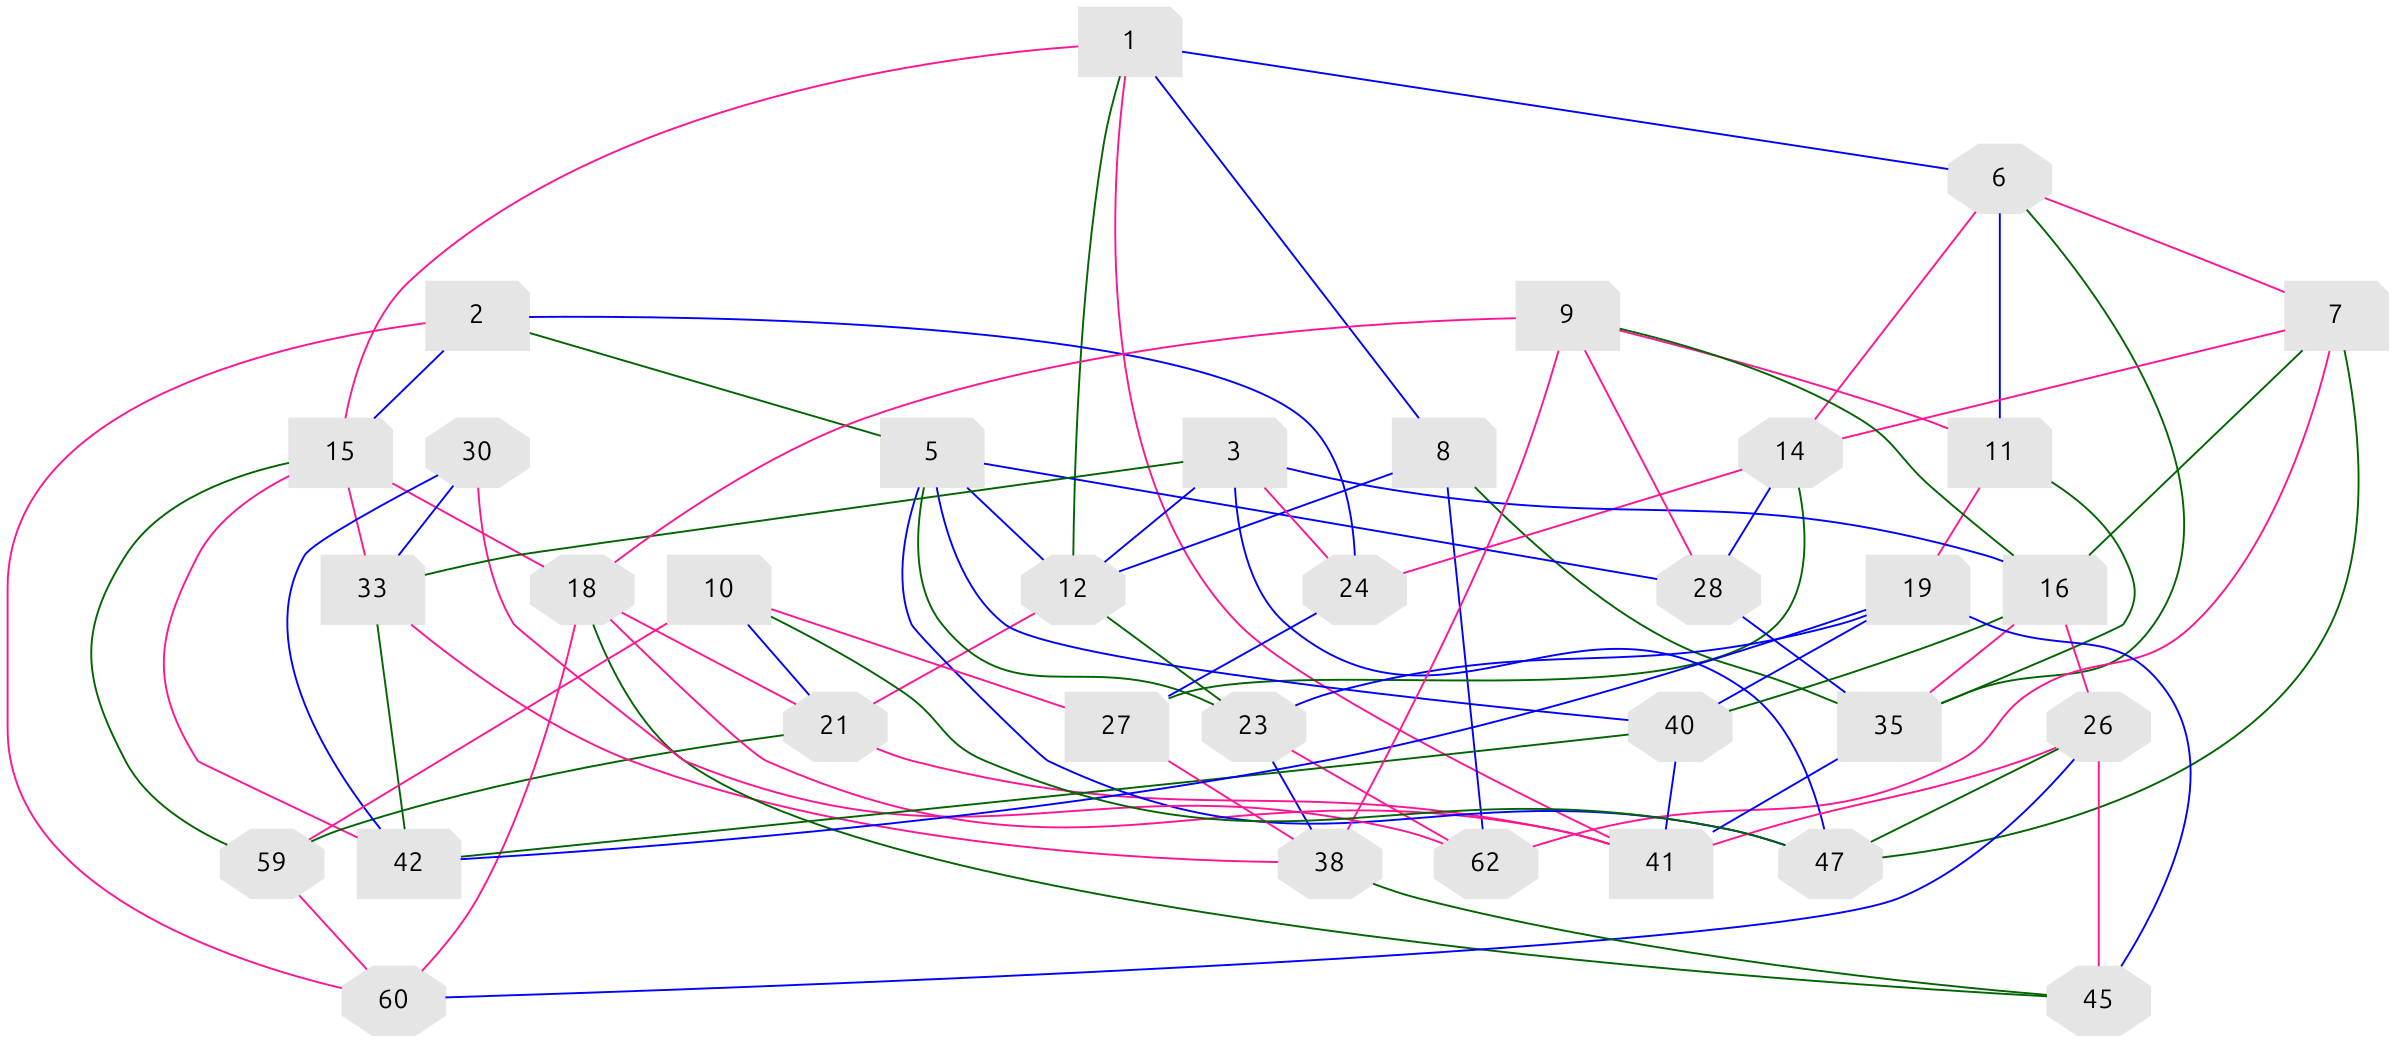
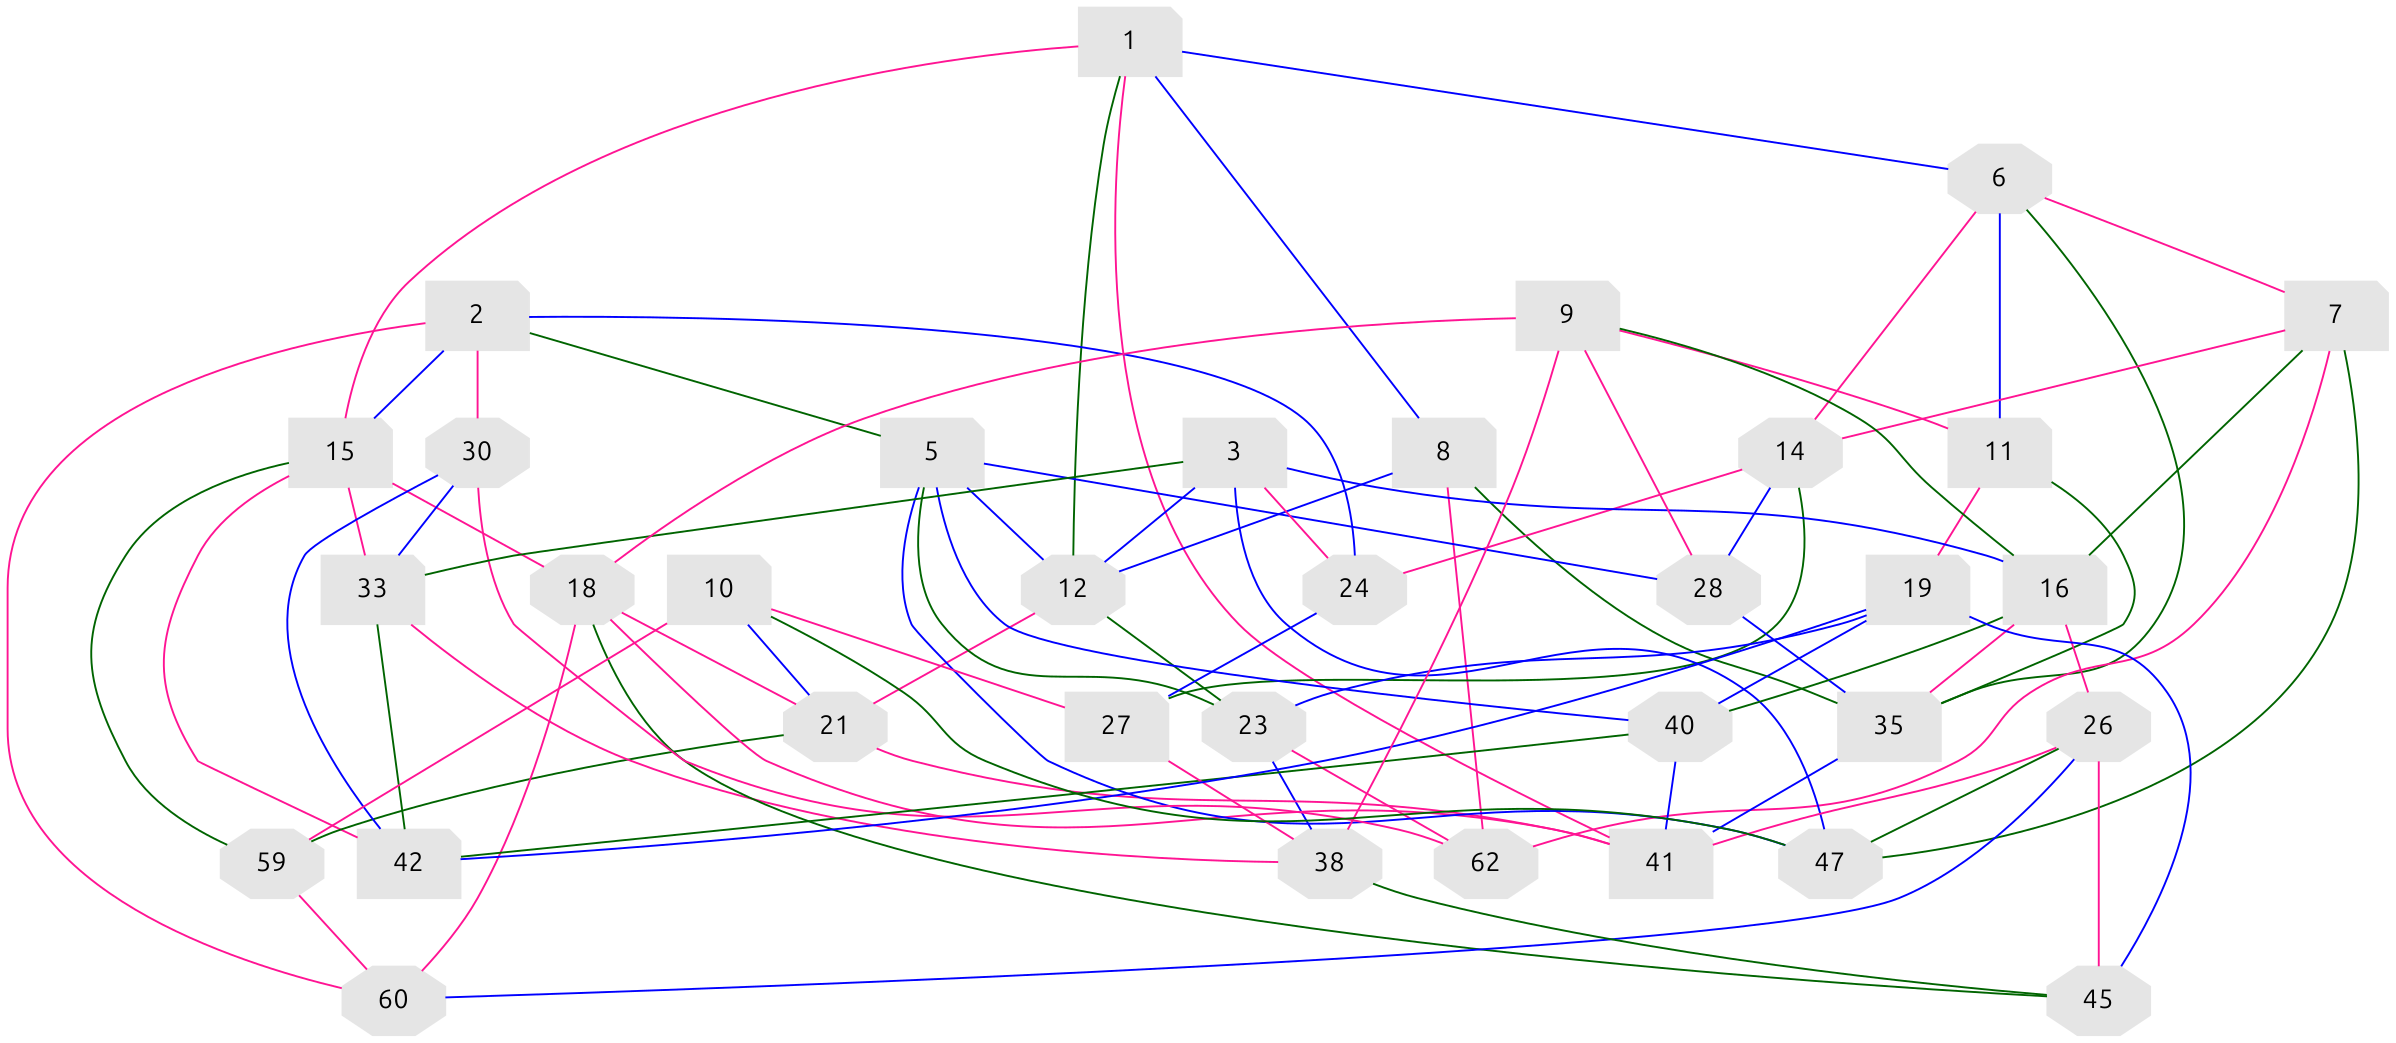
edge "2" -- "30": added
edge "8" -- "62": color blue -> deeppink
